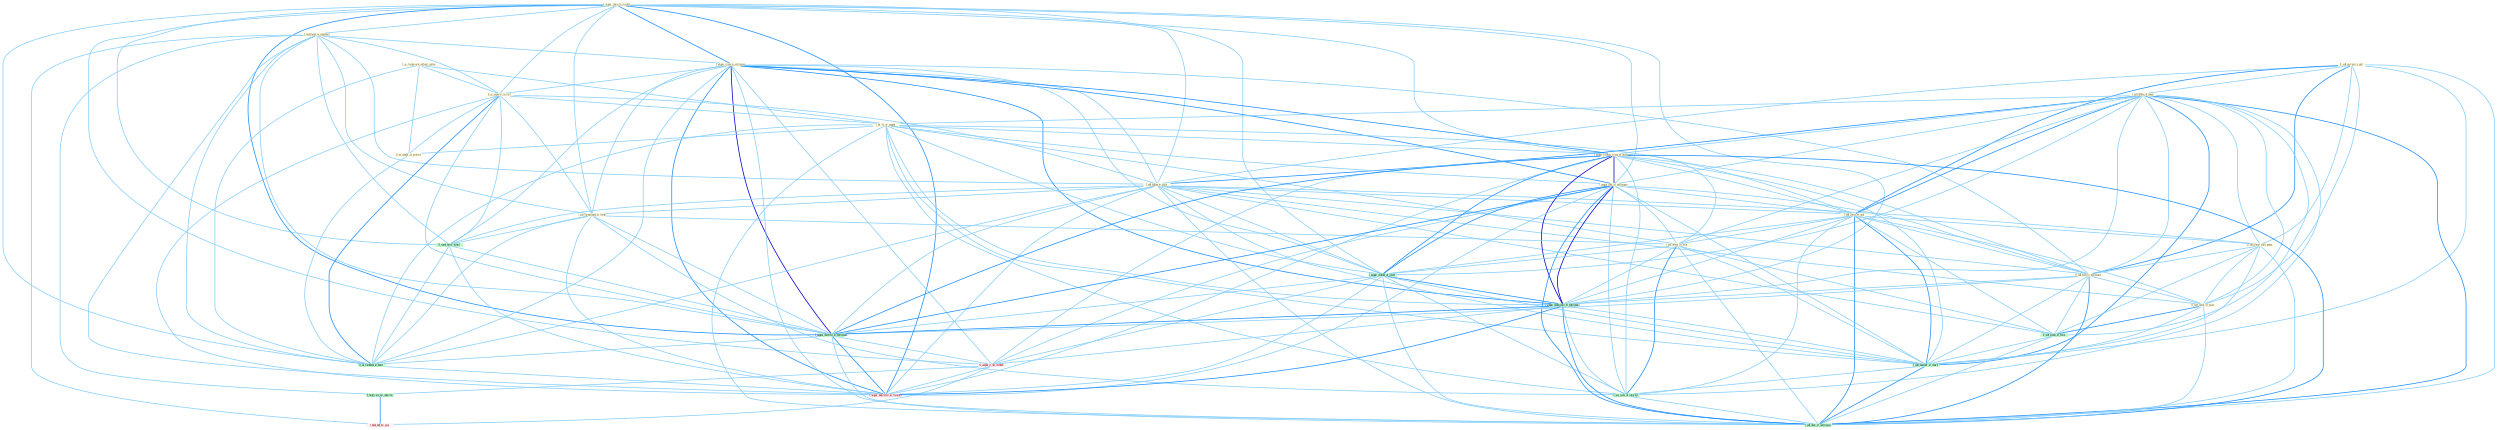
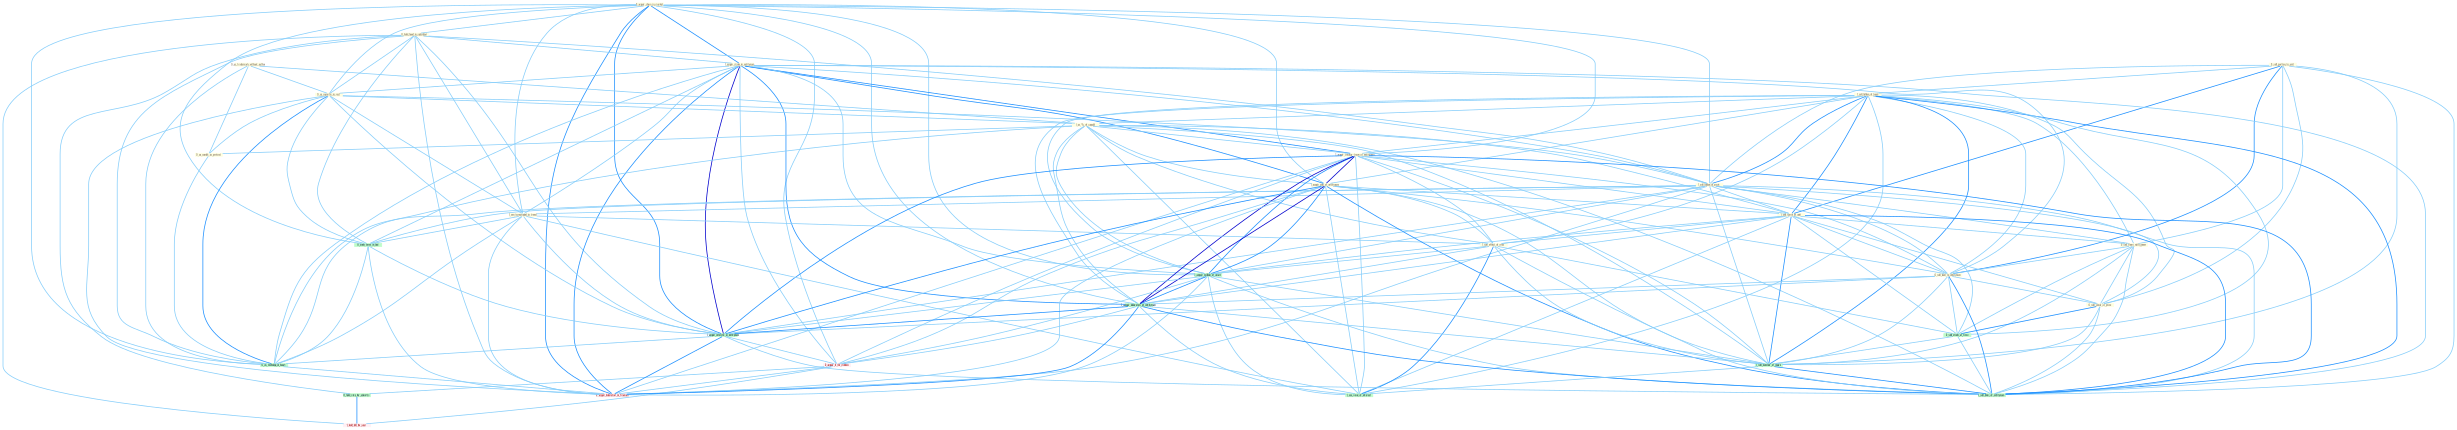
edge "1_see_reviv_of_interest" -- "1_sell_divis_of_entitynam": removed
